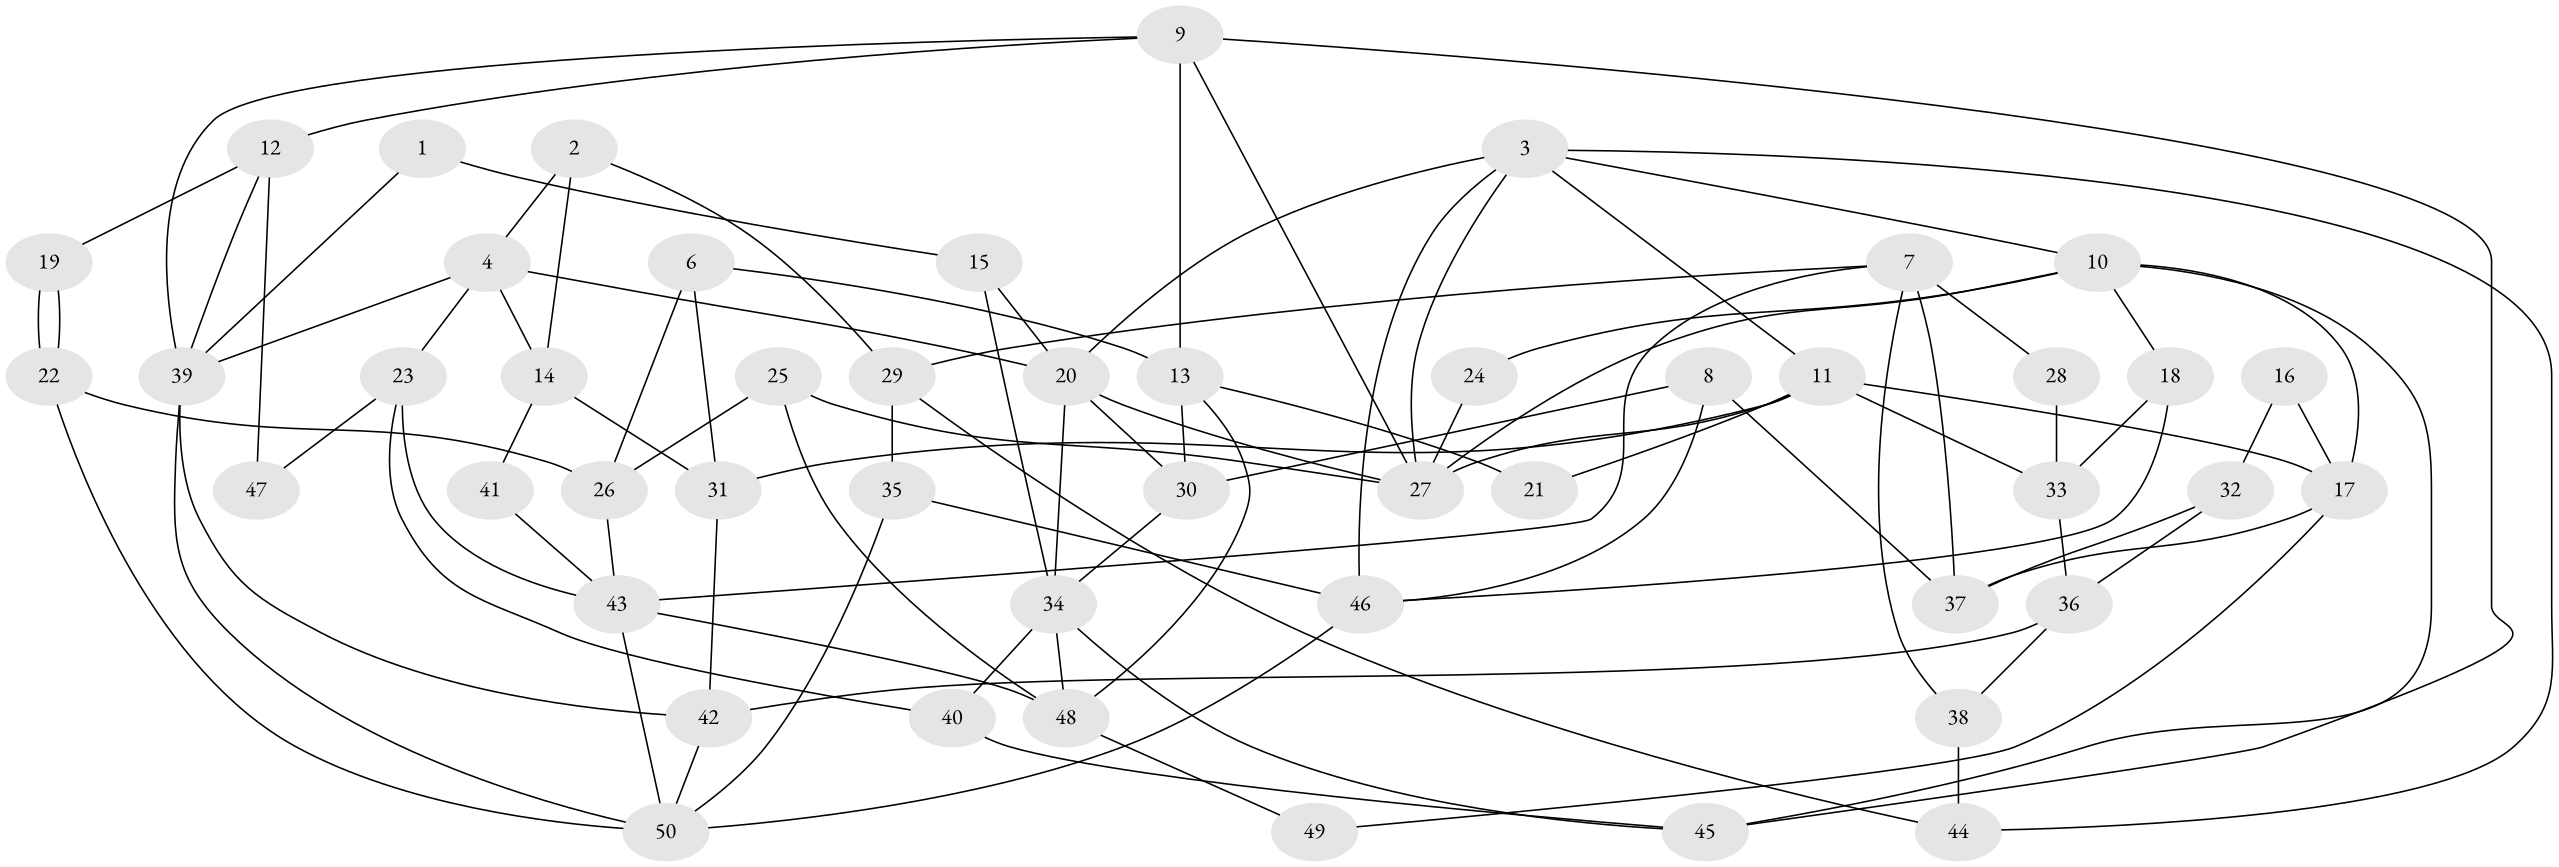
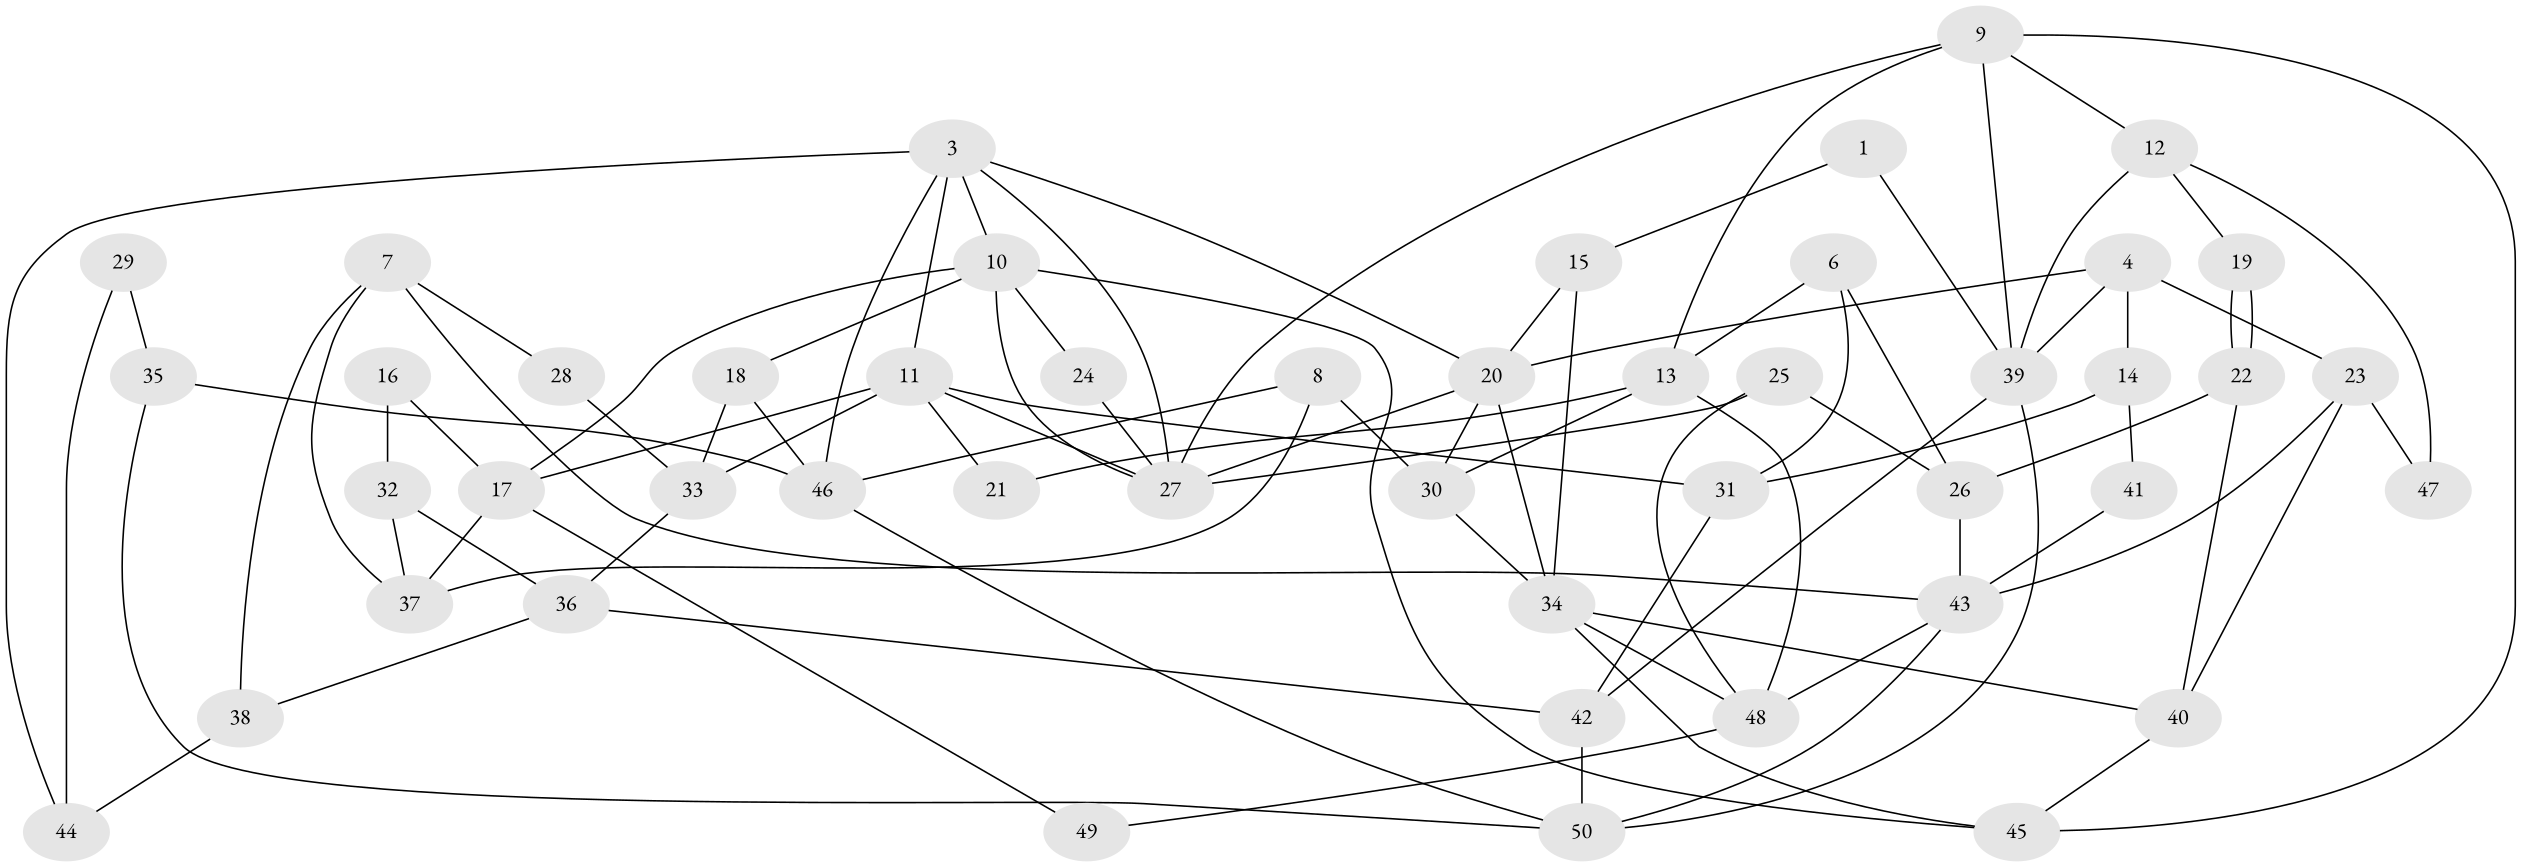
node "2": removed
edge "7" -- "29": removed
edge "22" -- "50": now "22" -- "40"
